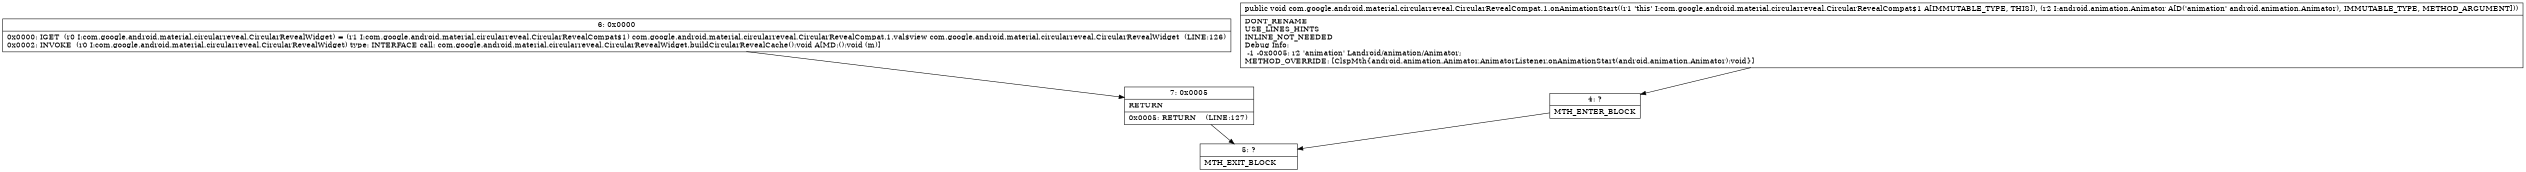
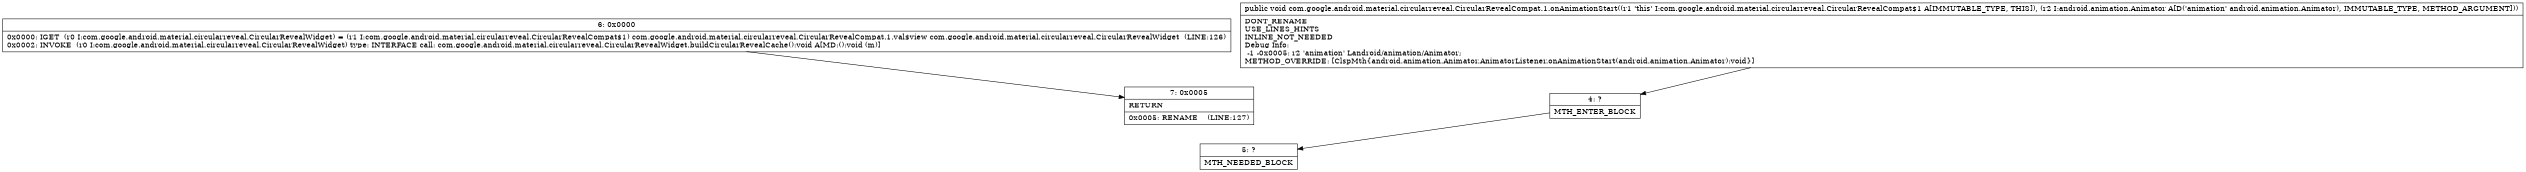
node "7: 0x0005": text "0x0005: RETURN    (LINE:127)" -> "0x0005: RENAME    (LINE:127)"
edge "7: 0x0005" -> "5: ?": removed
node "5: ?": text "MTH_EXIT_BLOCK" -> "MTH_NEEDED_BLOCK"
